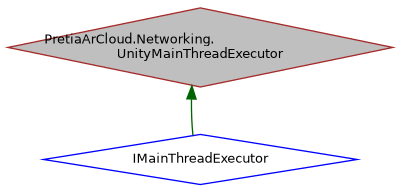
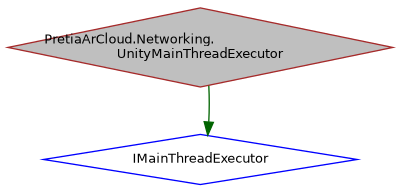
edge "IMainThreadExecutor" -> "PretiaArCloud.Networking. UnityMainThreadExecutor": reversed
